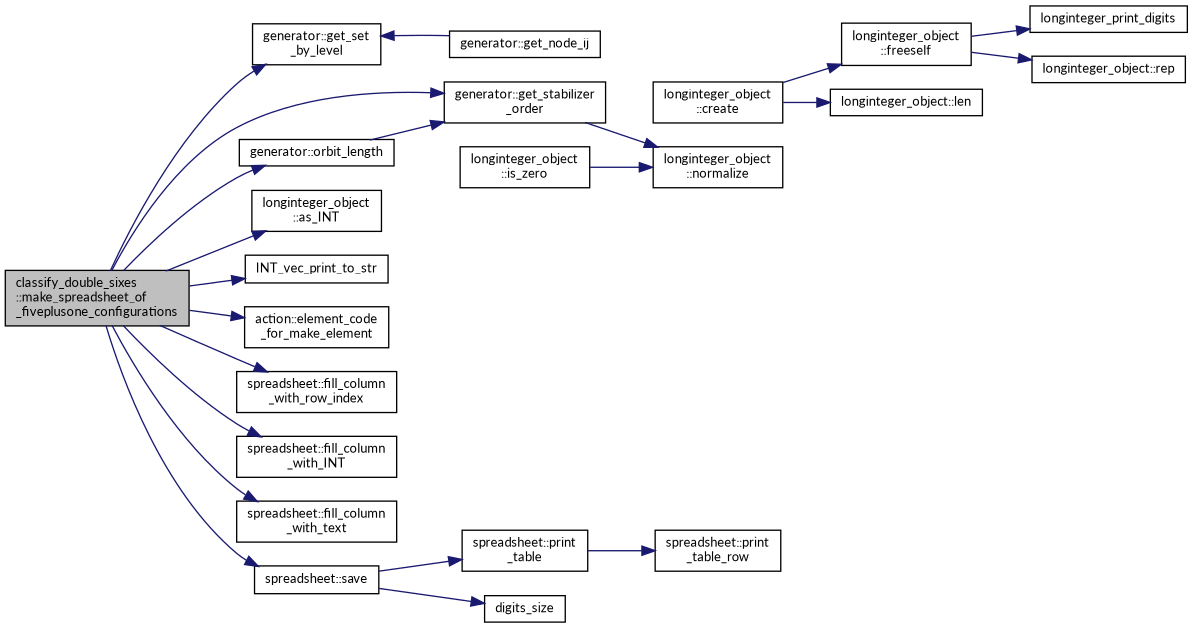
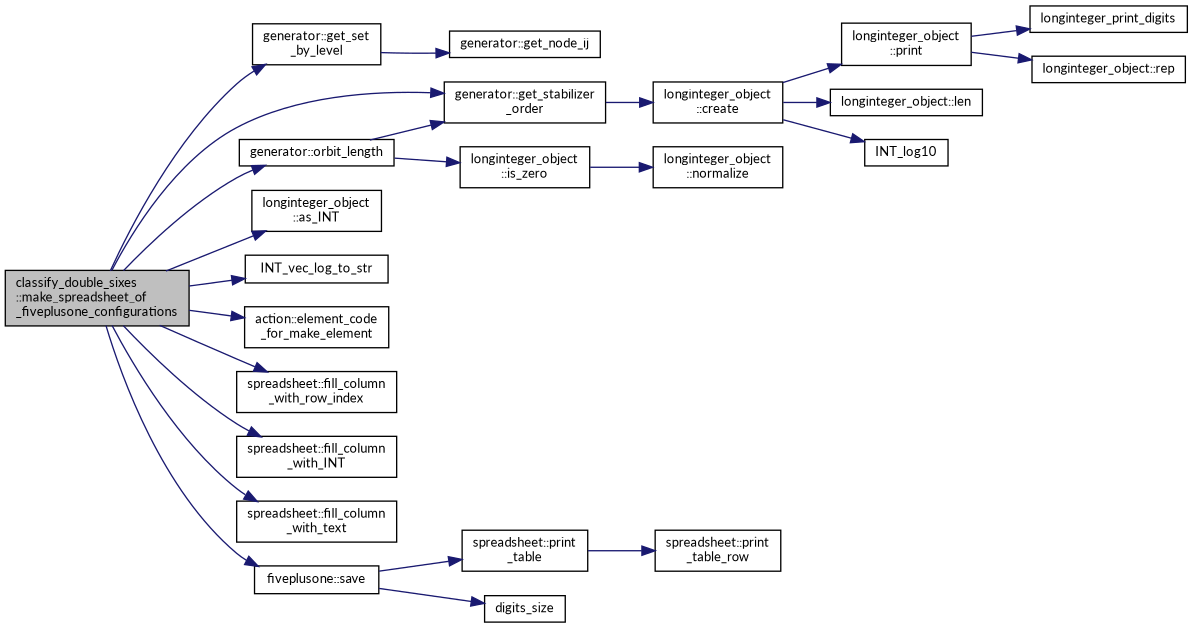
edge "generator::get_node_ij" -> "generator::get_set _by_level": reversed
node "longinteger_object ::freeself": label "longinteger_object ::freeself" -> "longinteger_object ::print"
edge "generator::get_stabilizer _order" -> "longinteger_object ::normalize": now "generator::get_stabilizer _order" -> "longinteger_object ::create"
node "INT_log10": added
edge "generator::orbit_length" -> "longinteger_object ::is_zero": added
node "INT_vec_print_to_str": label "INT_vec_print_to_str" -> "INT_vec_log_to_str"
node "spreadsheet::save": label "spreadsheet::save" -> "fiveplusone::save"
